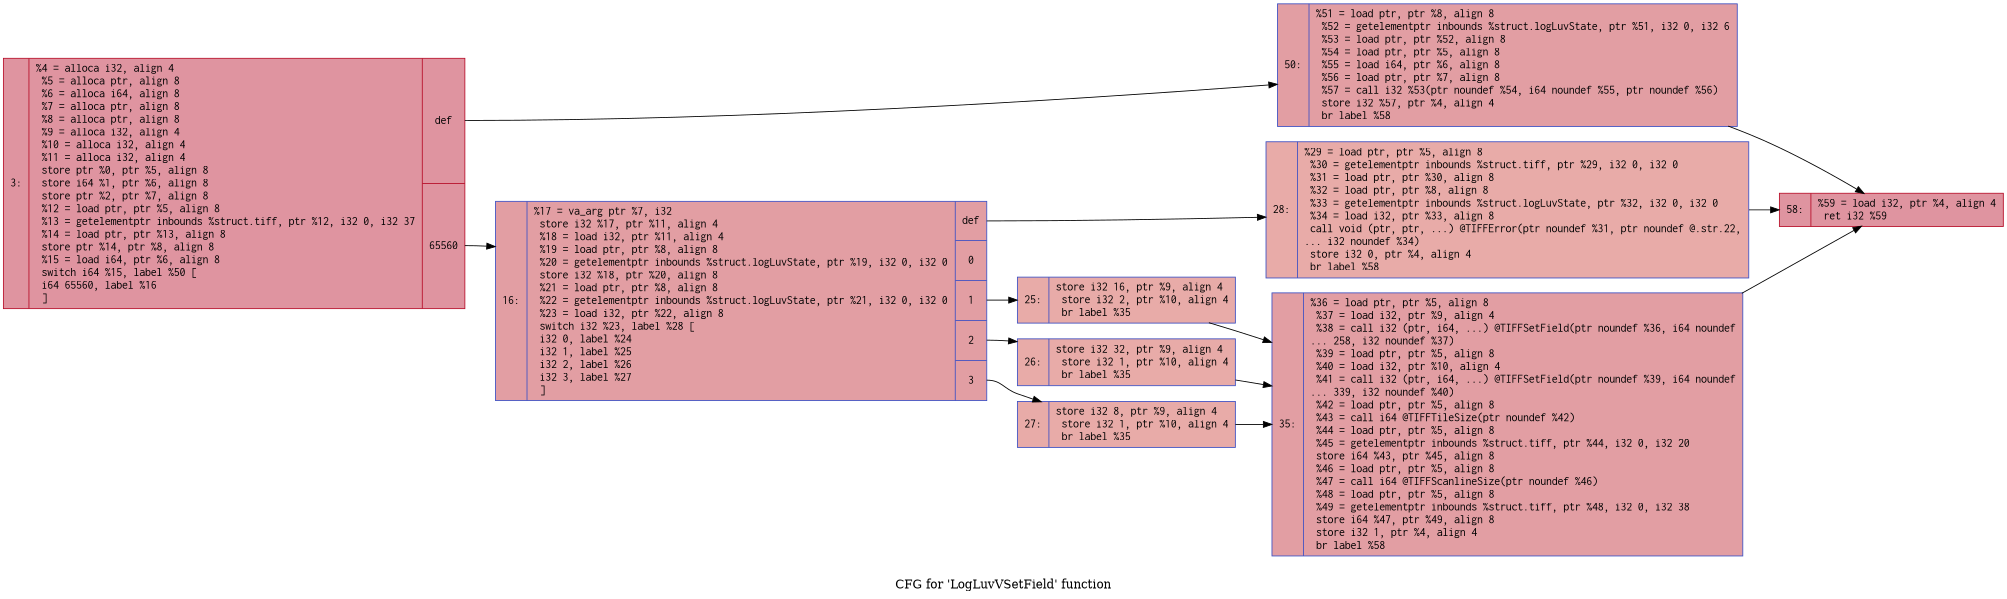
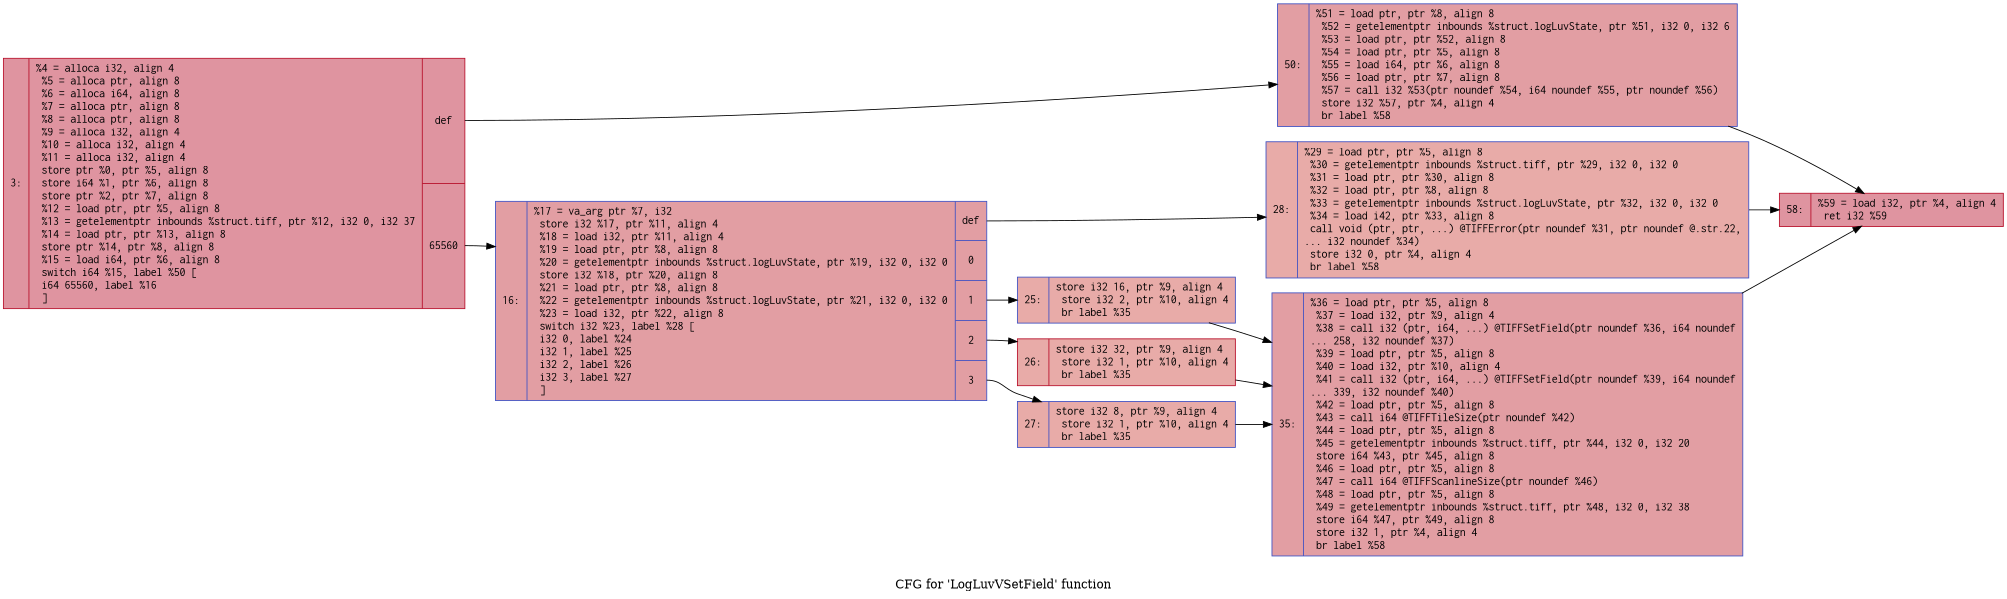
node "28:": text "%34 = load i32, ptr %33, align 8" -> "%34 = load i42, ptr %33, align 8"
node "26:": color #3d50c3ff -> #b70d28ff
